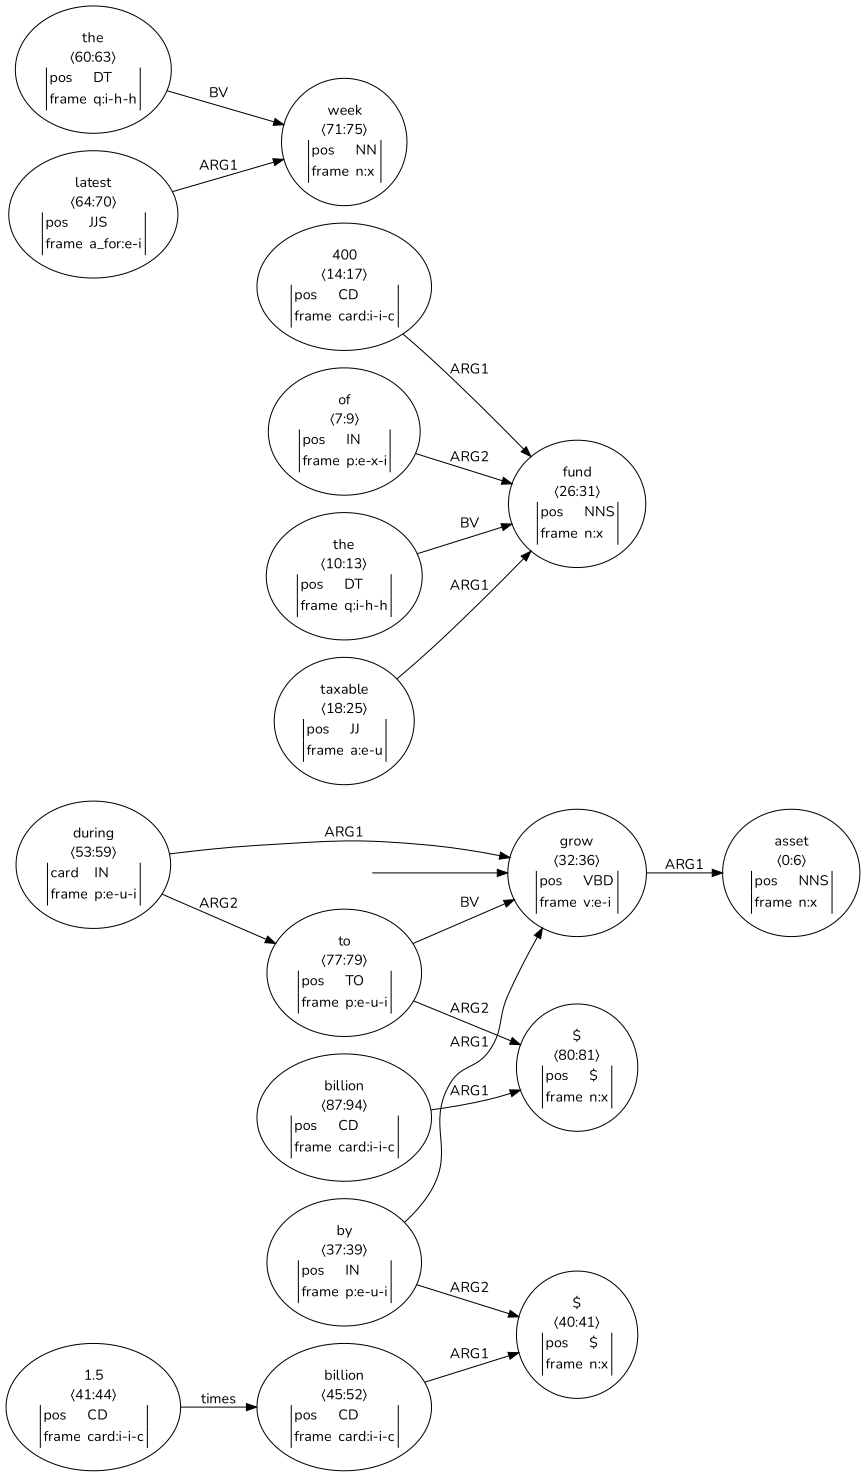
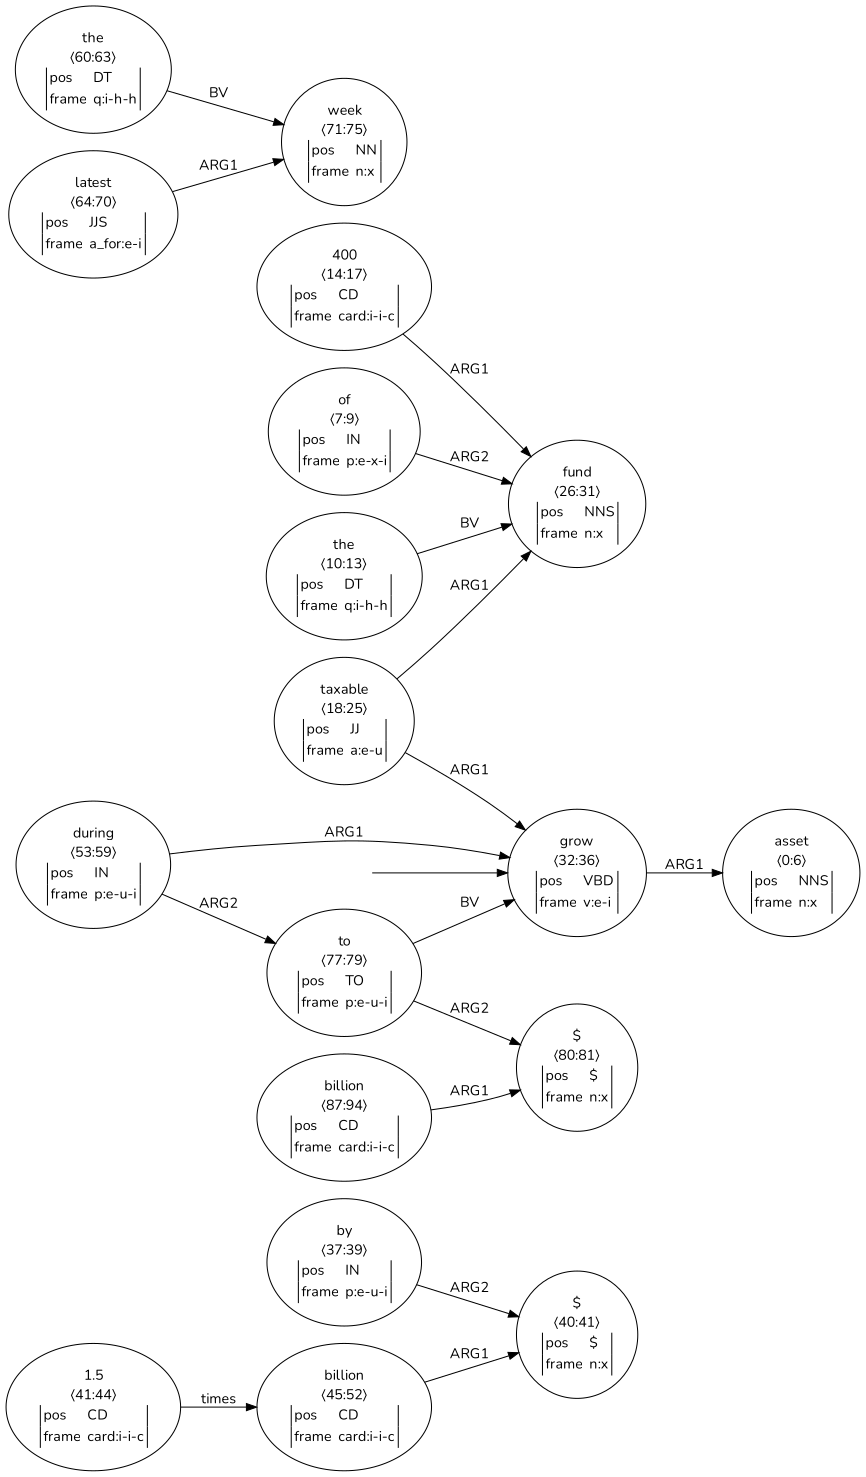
node "during": text "card" -> "pos"
edge "by" -> "grow": now "taxable" -> "grow"
